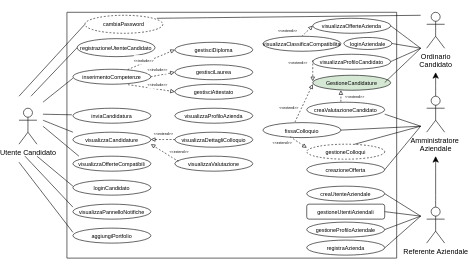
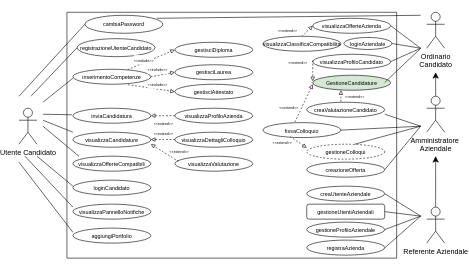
node "cambiaPassword": style dashed -> solid
edge "visualizzaProfiloAzienda" -> "inviaCandidatura": added, label "<<extend>>"
